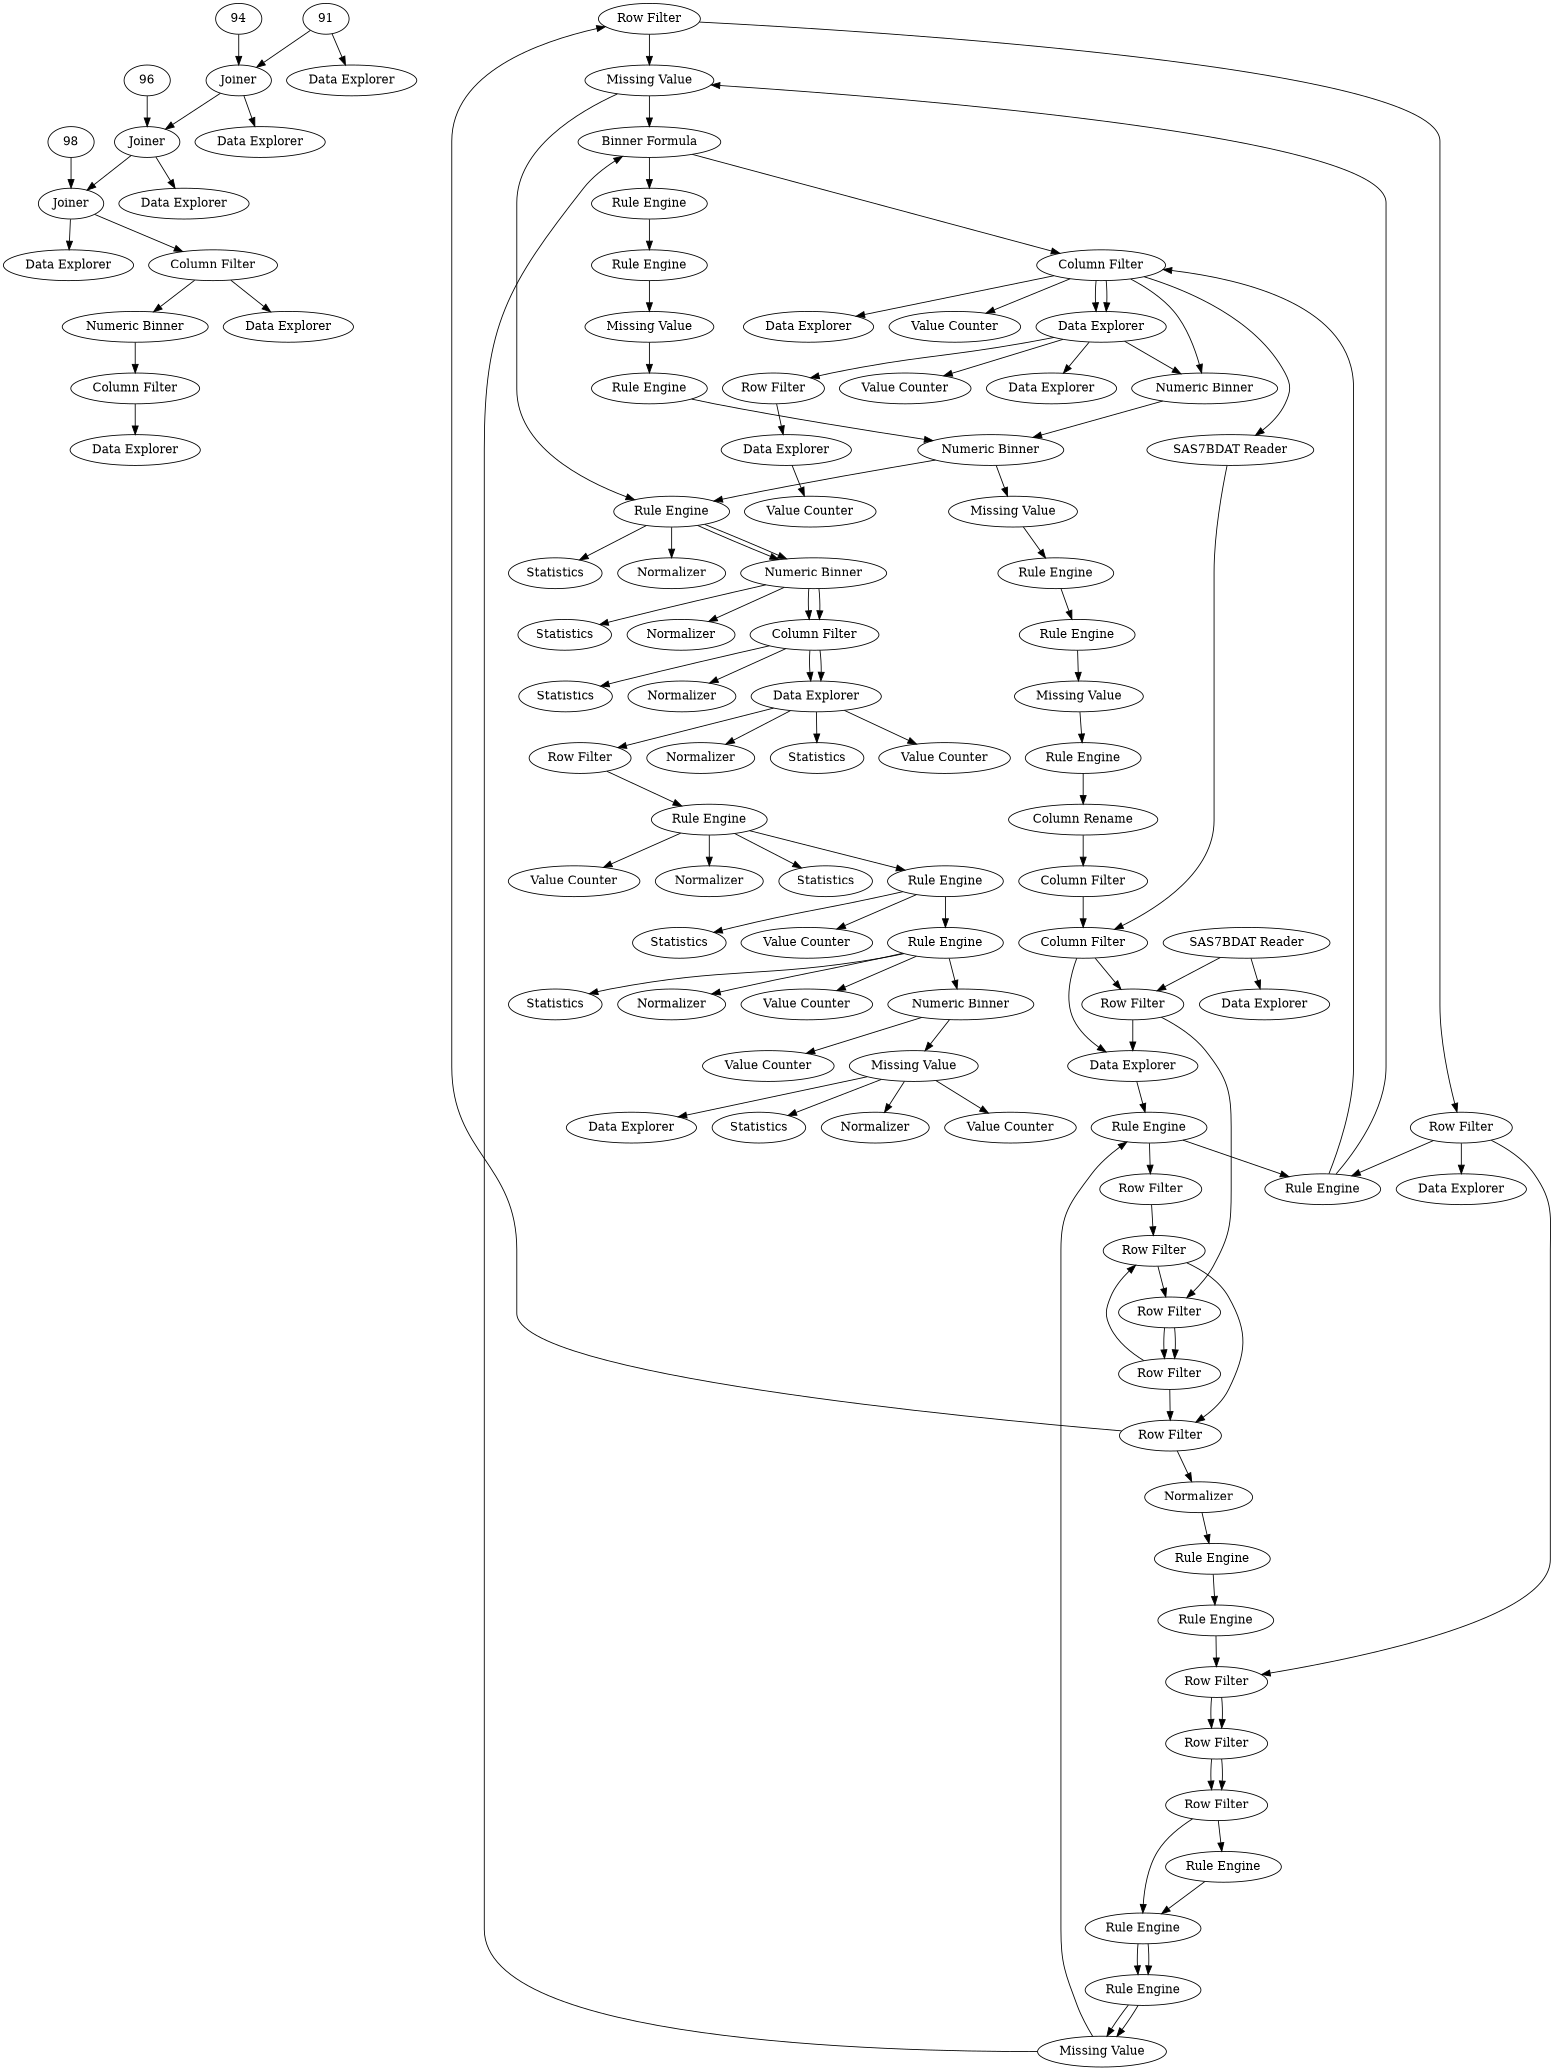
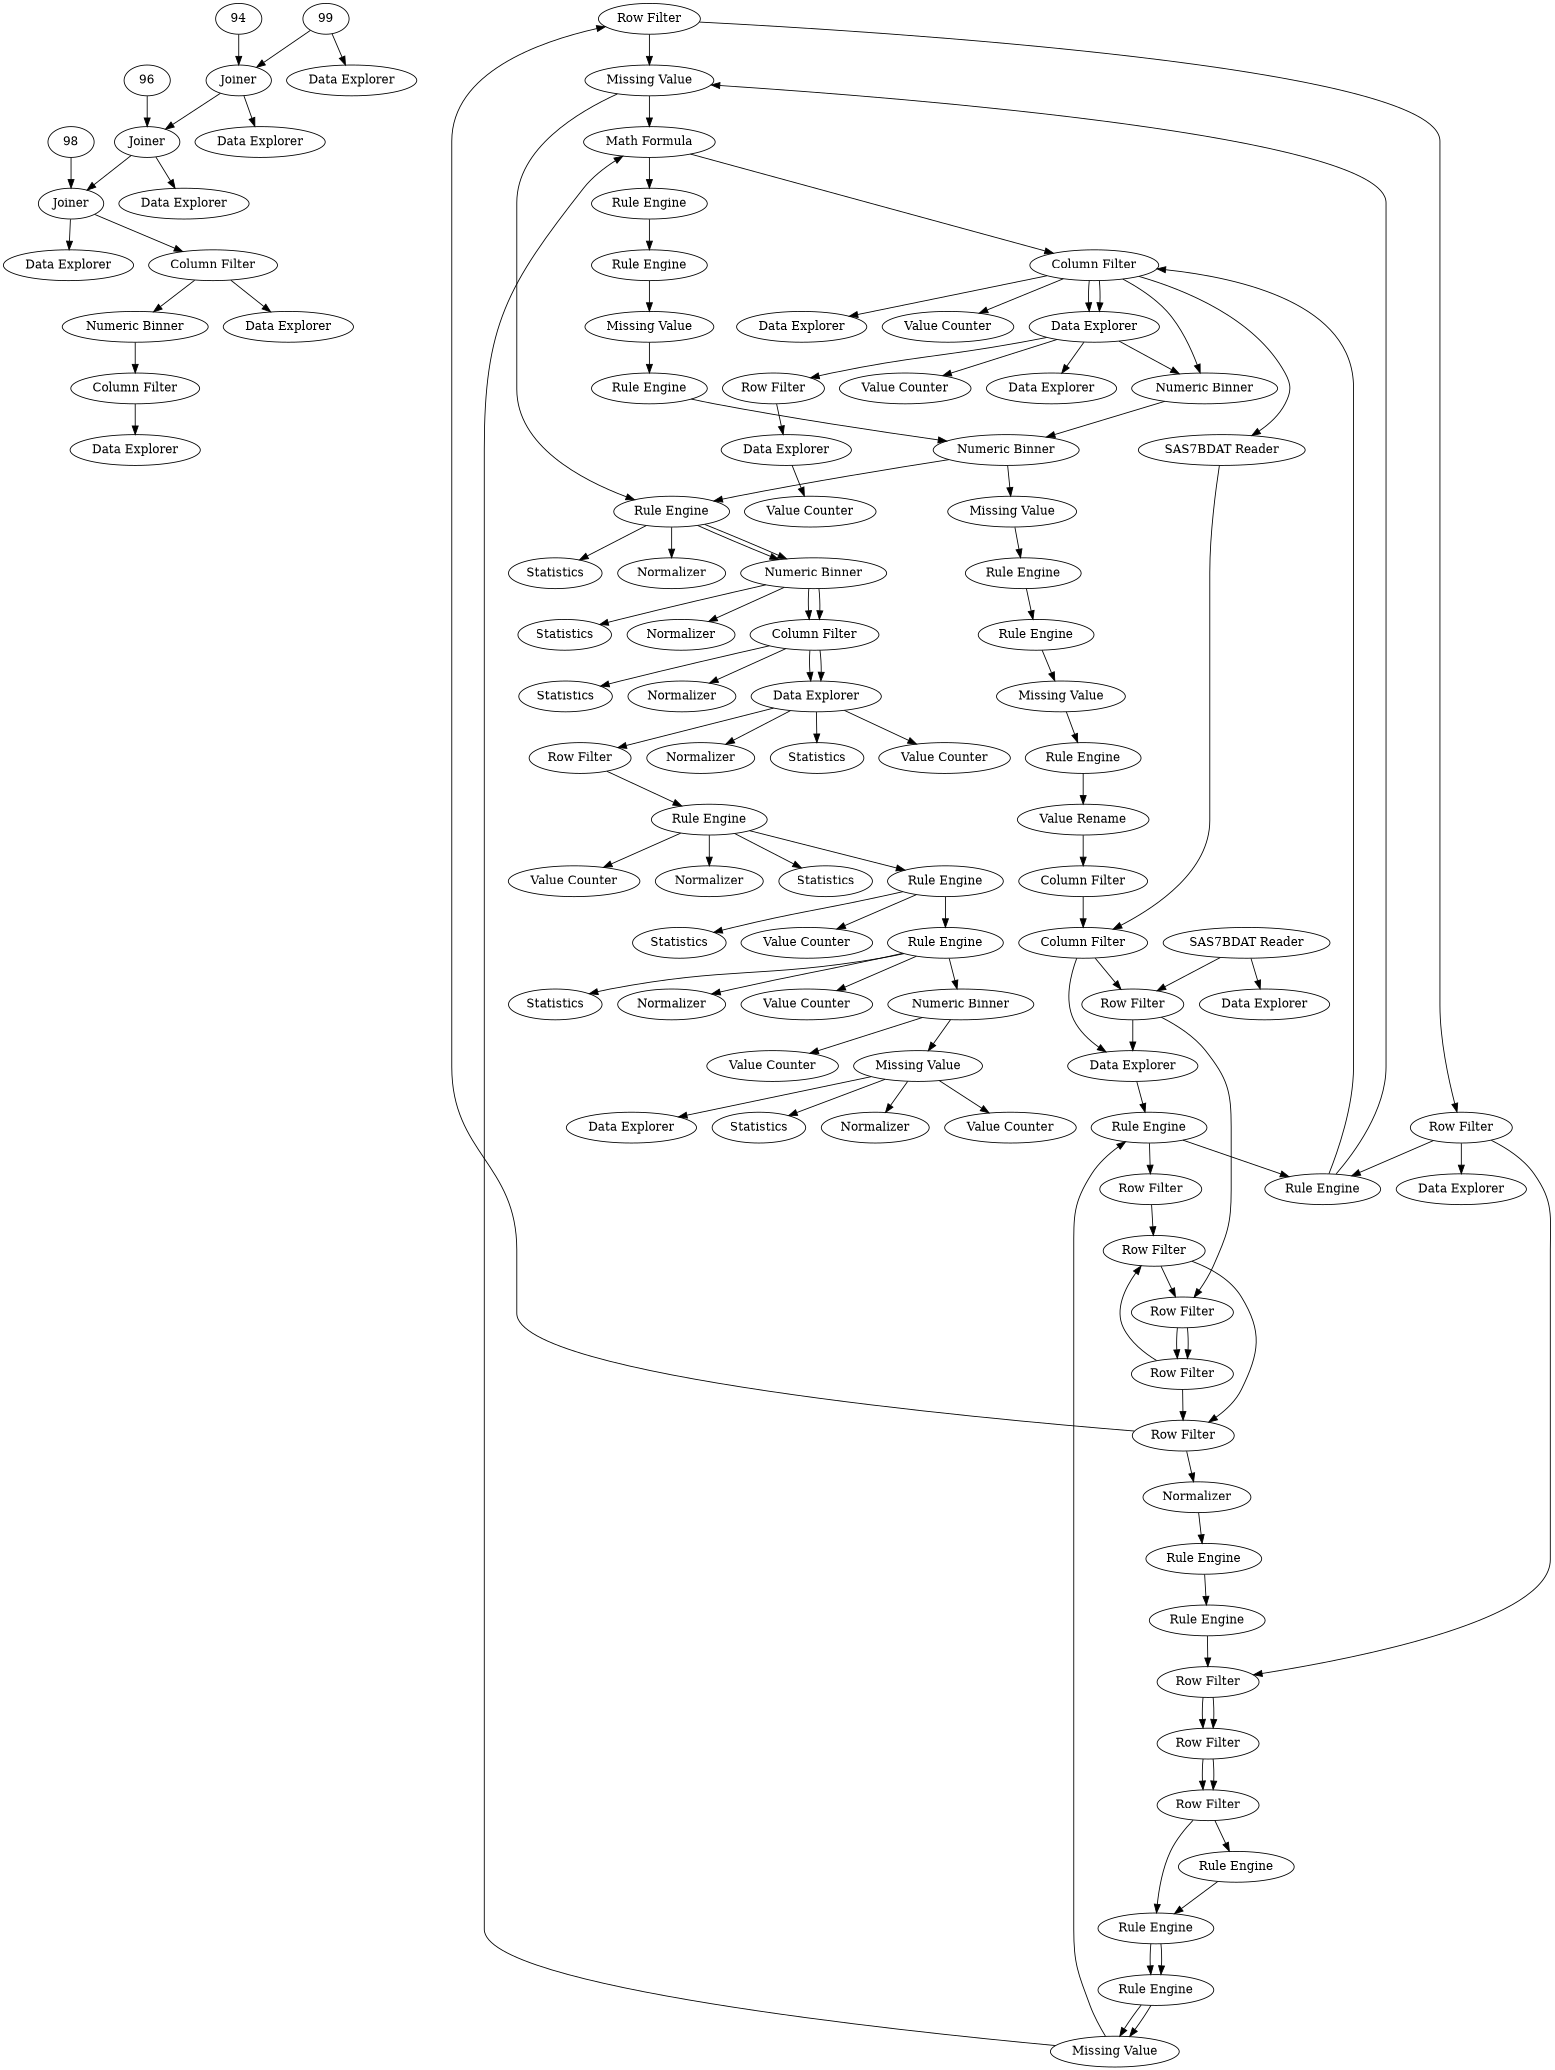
node "91": label "91" -> "99"
node "Binner Formula": label "Binner Formula" -> "Math Formula"
node "Column Rename": label "Column Rename" -> "Value Rename"
